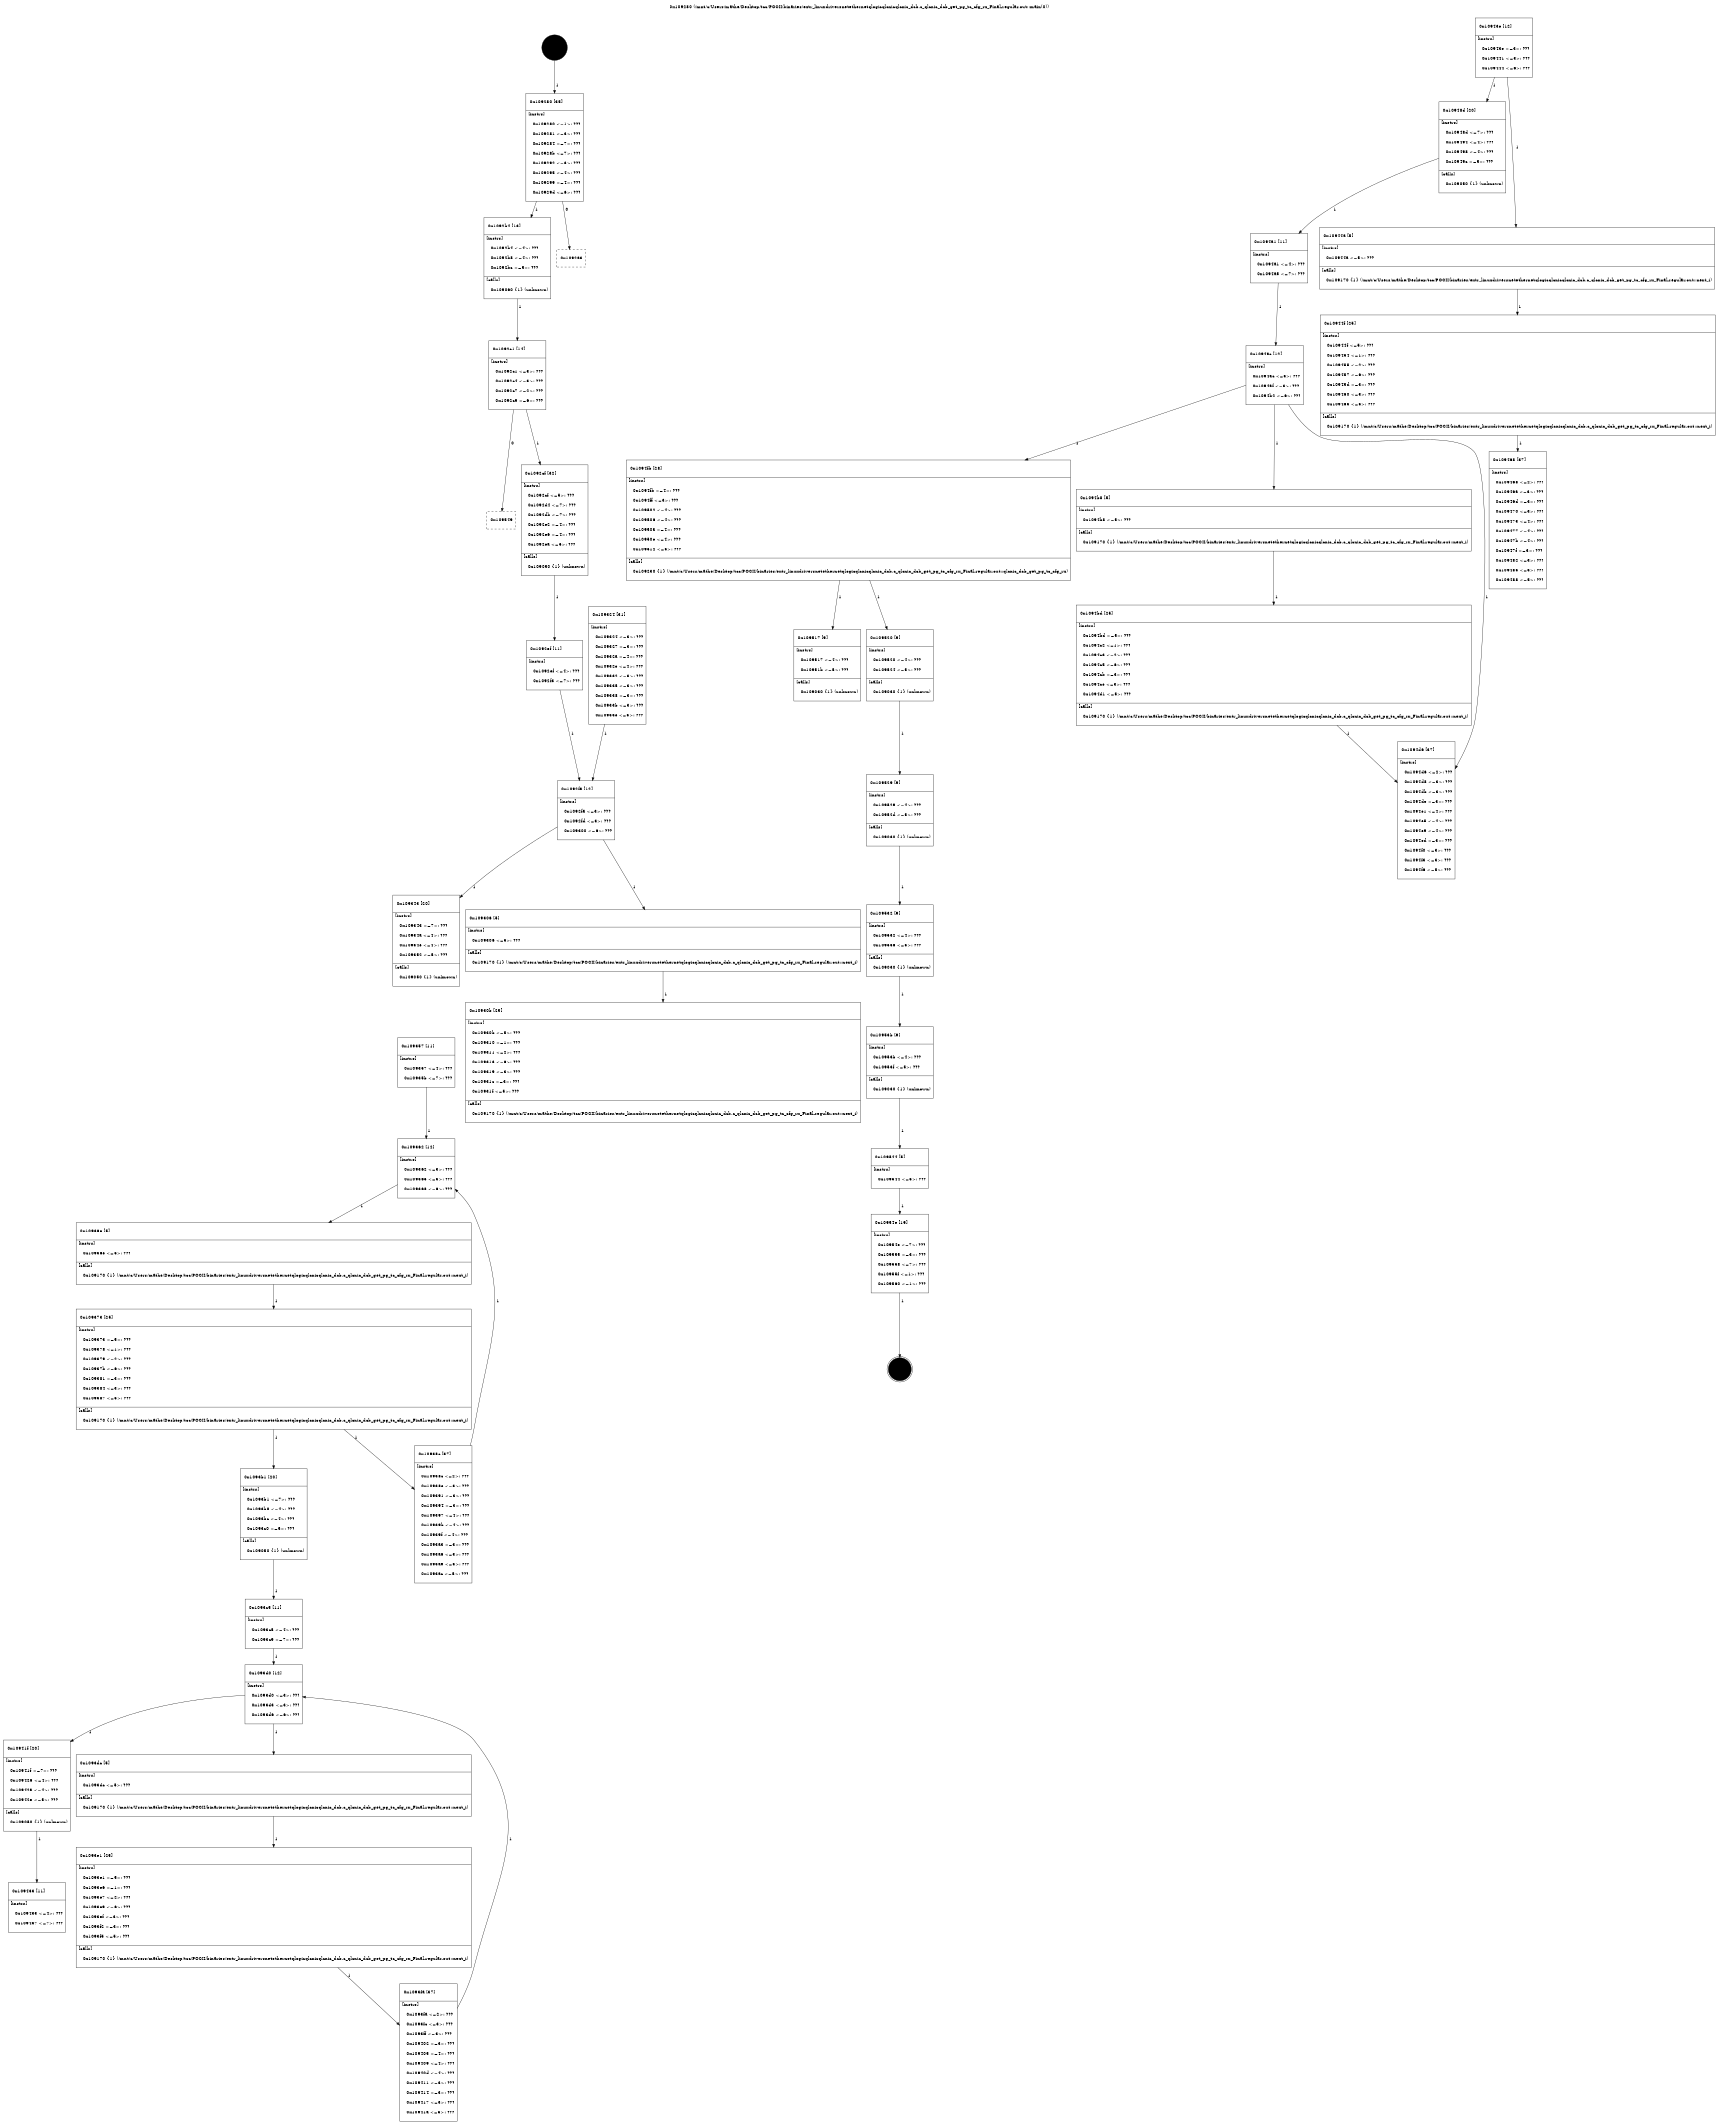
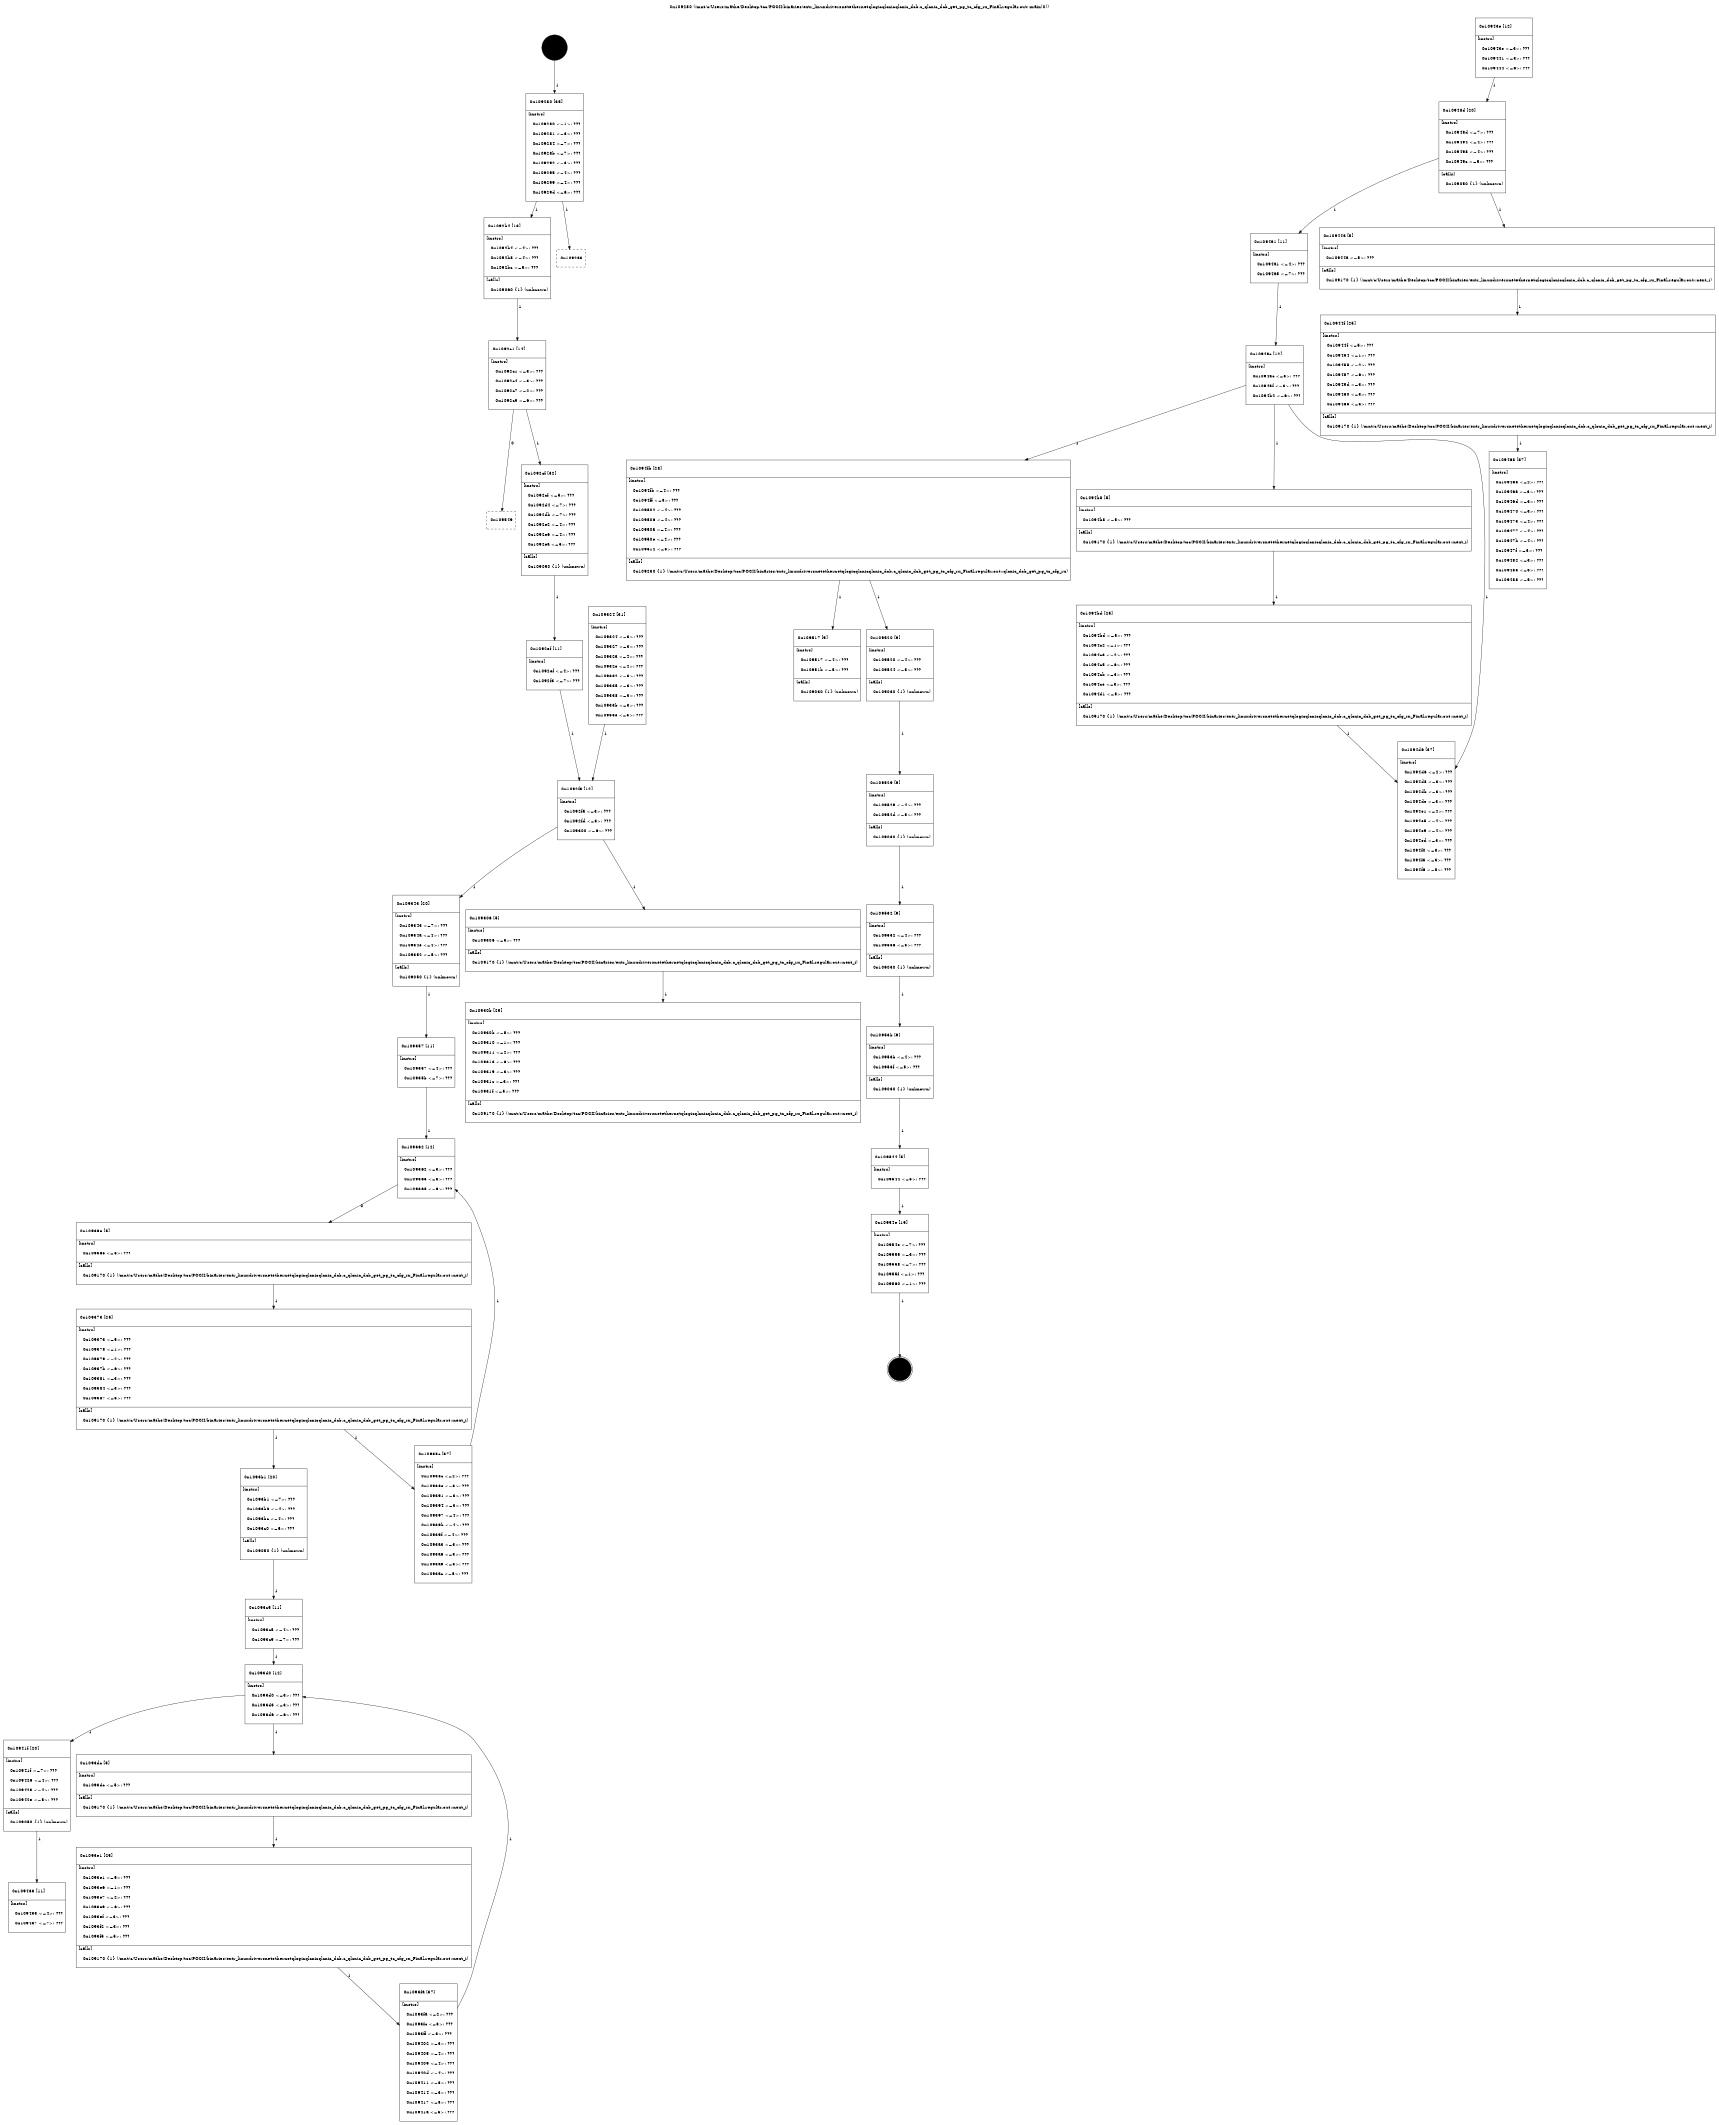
edge "0x10943e [12]" -> "0x10944a [5]": now "0x10948d [20]" -> "0x10944a [5]"
edge "0x109280 [35]" -> "0x1092a3": label " 0" -> " 1"
edge "0x109343 [20]" -> "0x109357 [11]": added, label "1"
edge "0x109362 [12]" -> "0x10936e [5]": label " 1" -> " 0"
